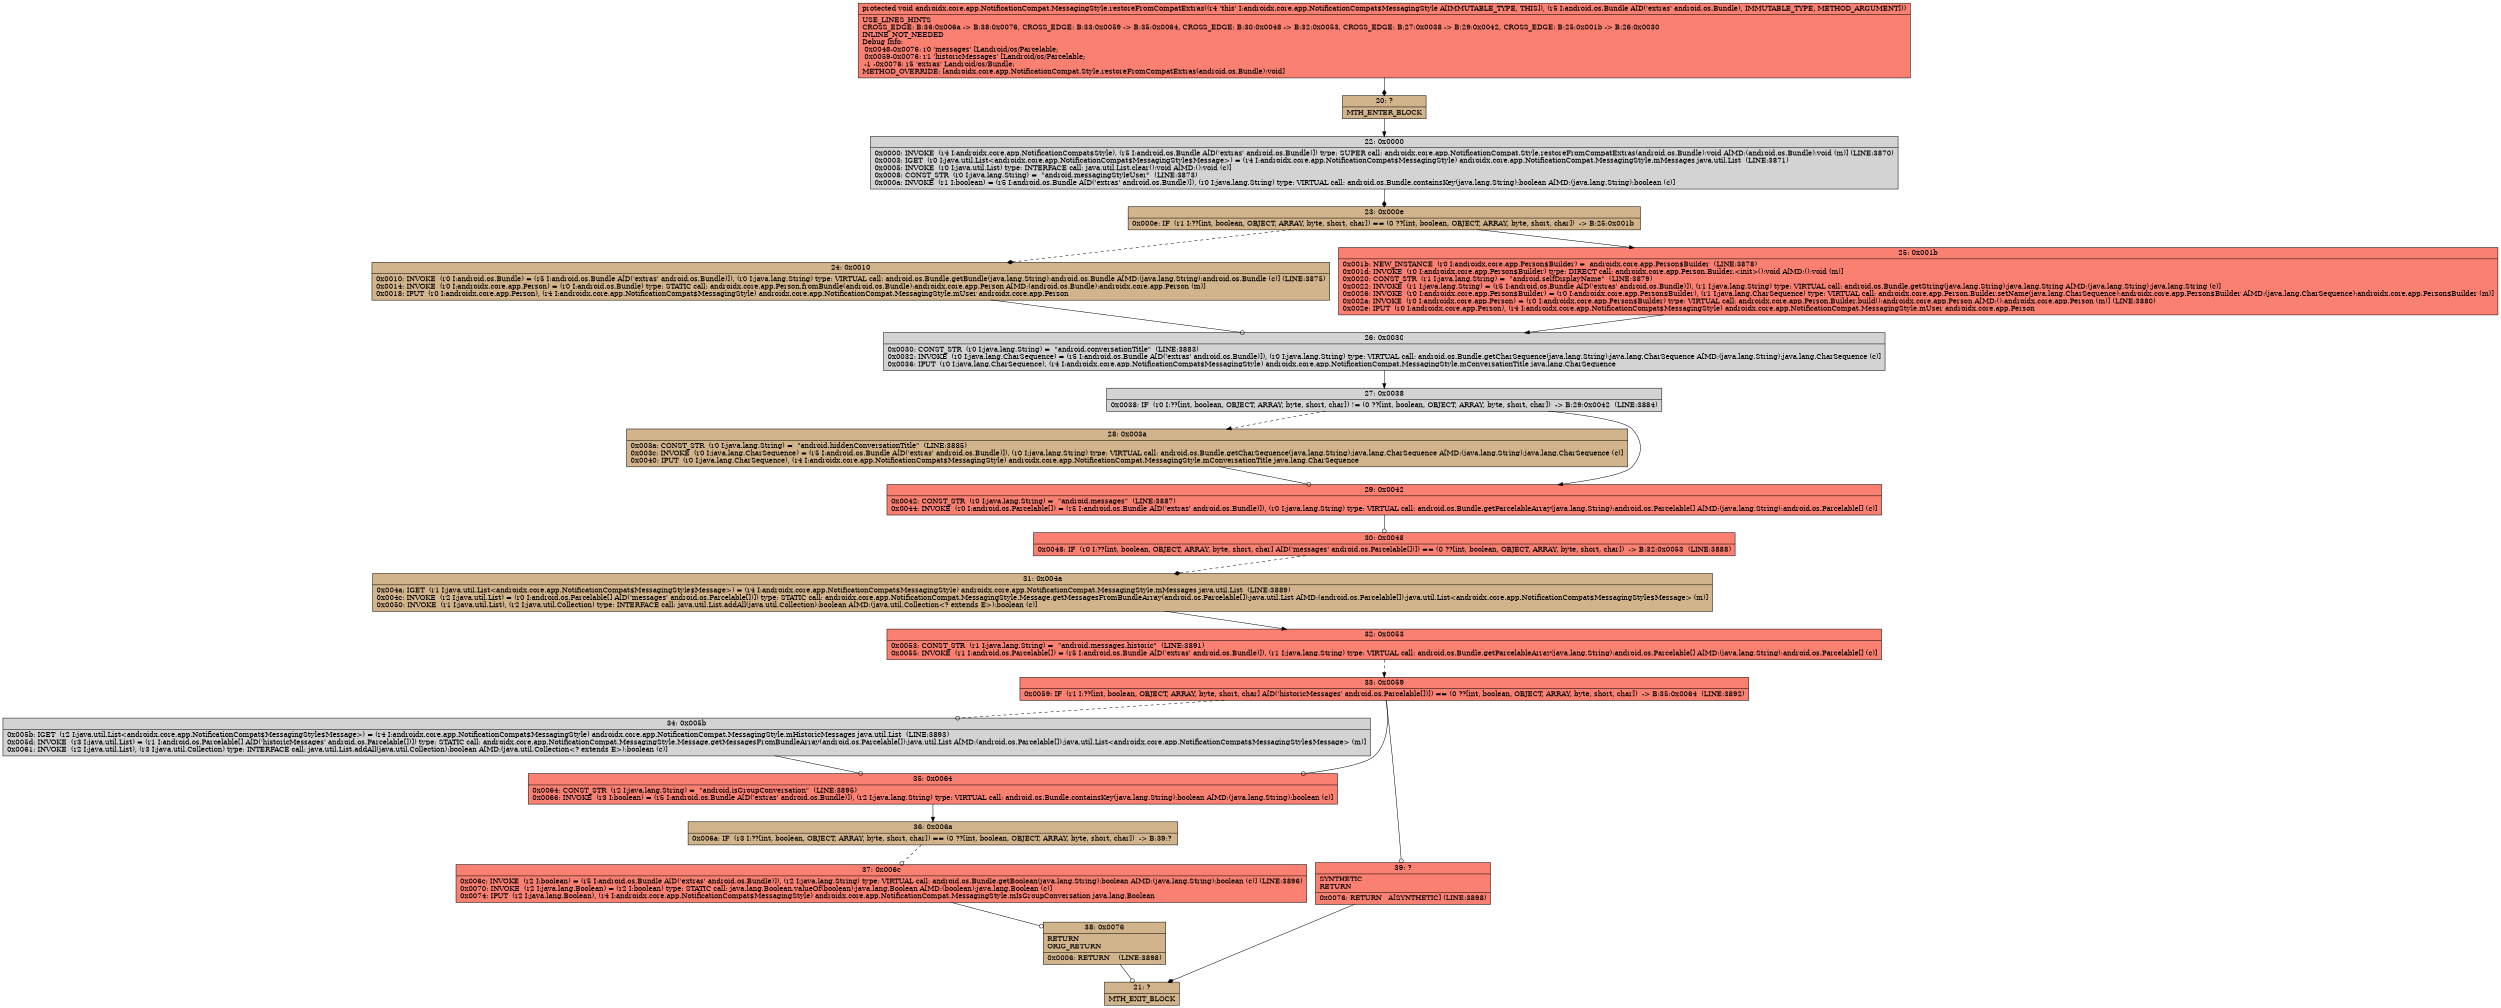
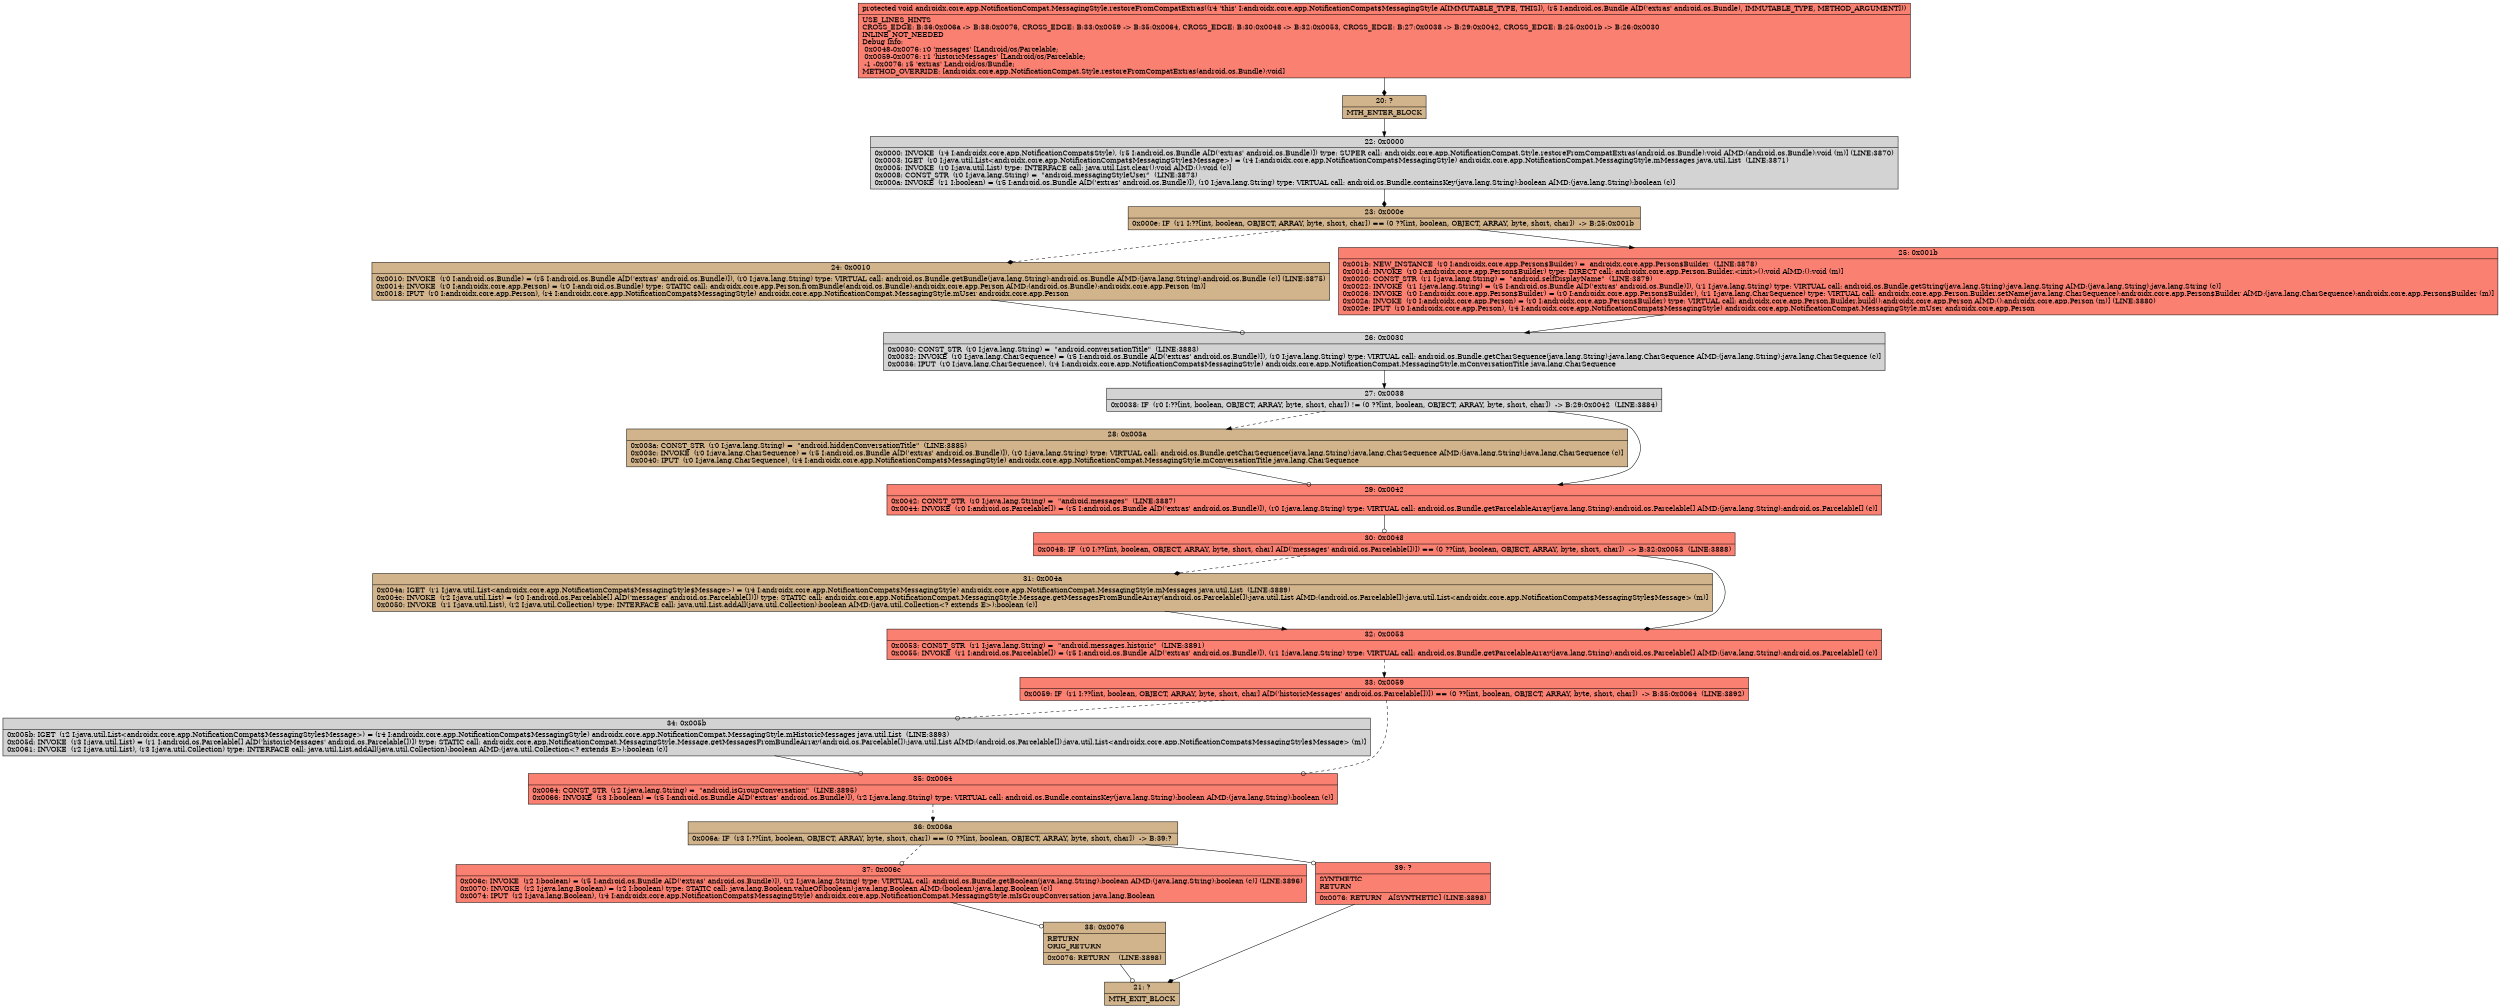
edge "30: 0x0048" -> "32: 0x0053": added
edge "33: 0x0059" -> "35: 0x0064": style solid -> dashed
edge "33: 0x0059" -> "39: ?": now "36: 0x006a" -> "39: ?"
edge "35: 0x0064" -> "36: 0x006a": style solid -> dashed
node "38: 0x0076": text "0x0006: RETURN    (LINE:3898)" -> "0x0076: RETURN    (LINE:3898)"
